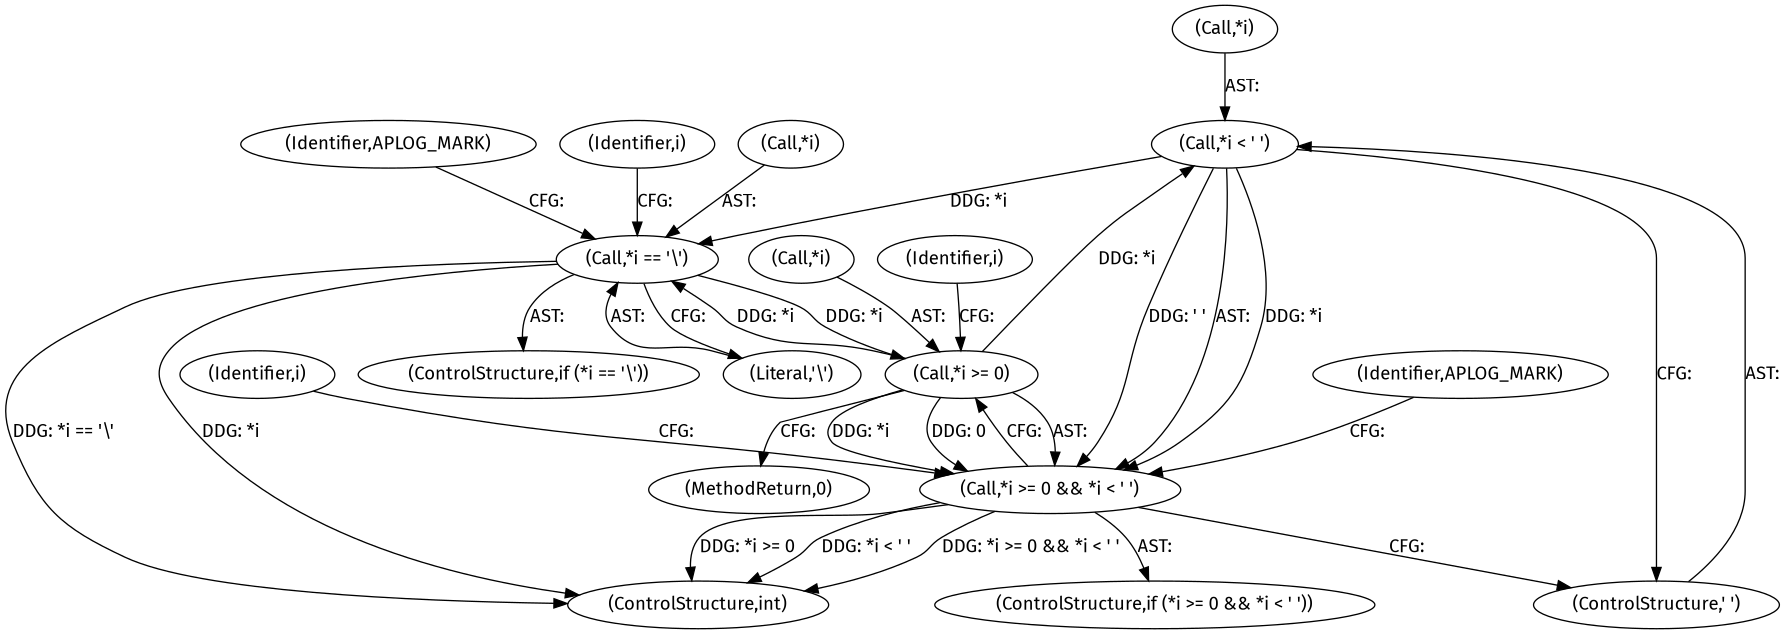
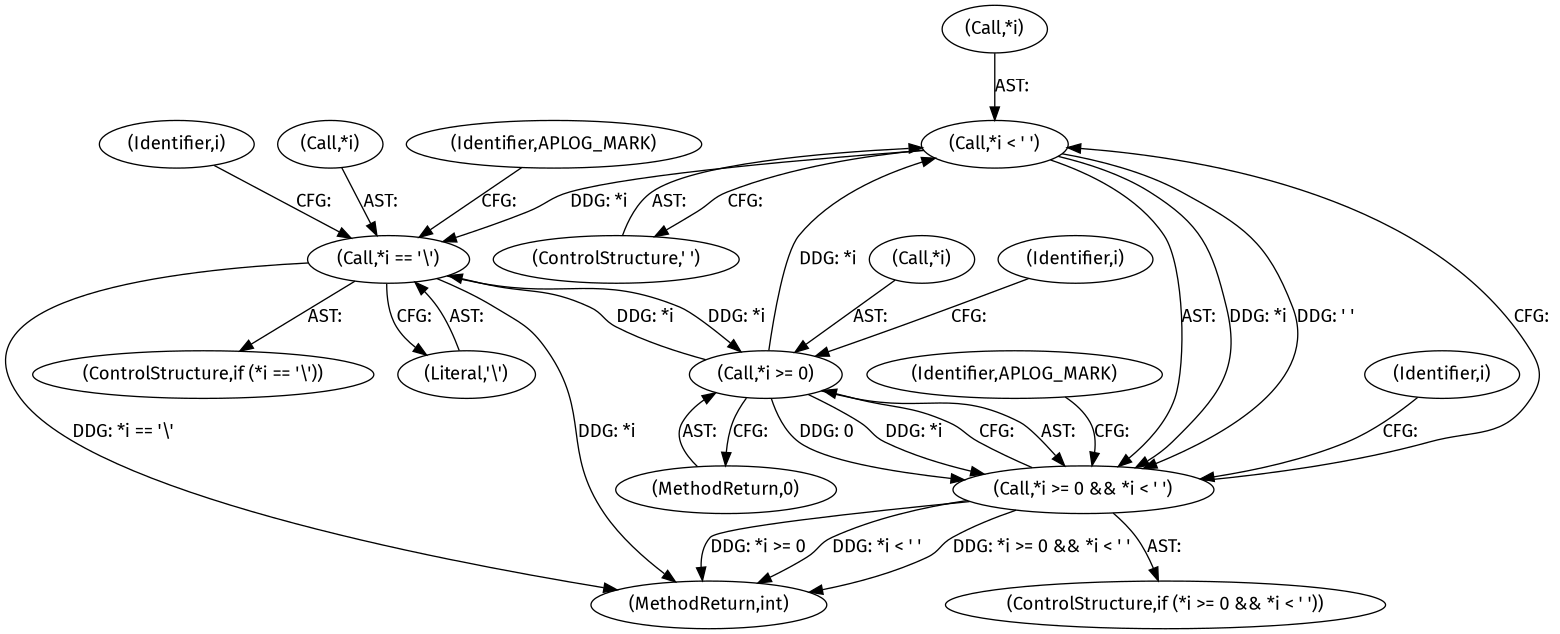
edge "(MethodReturn,0)" -> "(Call,*i >= 0)": added, label "AST:"
edge "(Call,*i >= 0 && *i < ' ')" -> "(ControlStructure,' ')": now "(Call,*i >= 0 && *i < ' ')" -> "(Call,*i < ' ')"
node "(ControlStructure,int)": label "(ControlStructure,int)" -> "(MethodReturn,int)"
